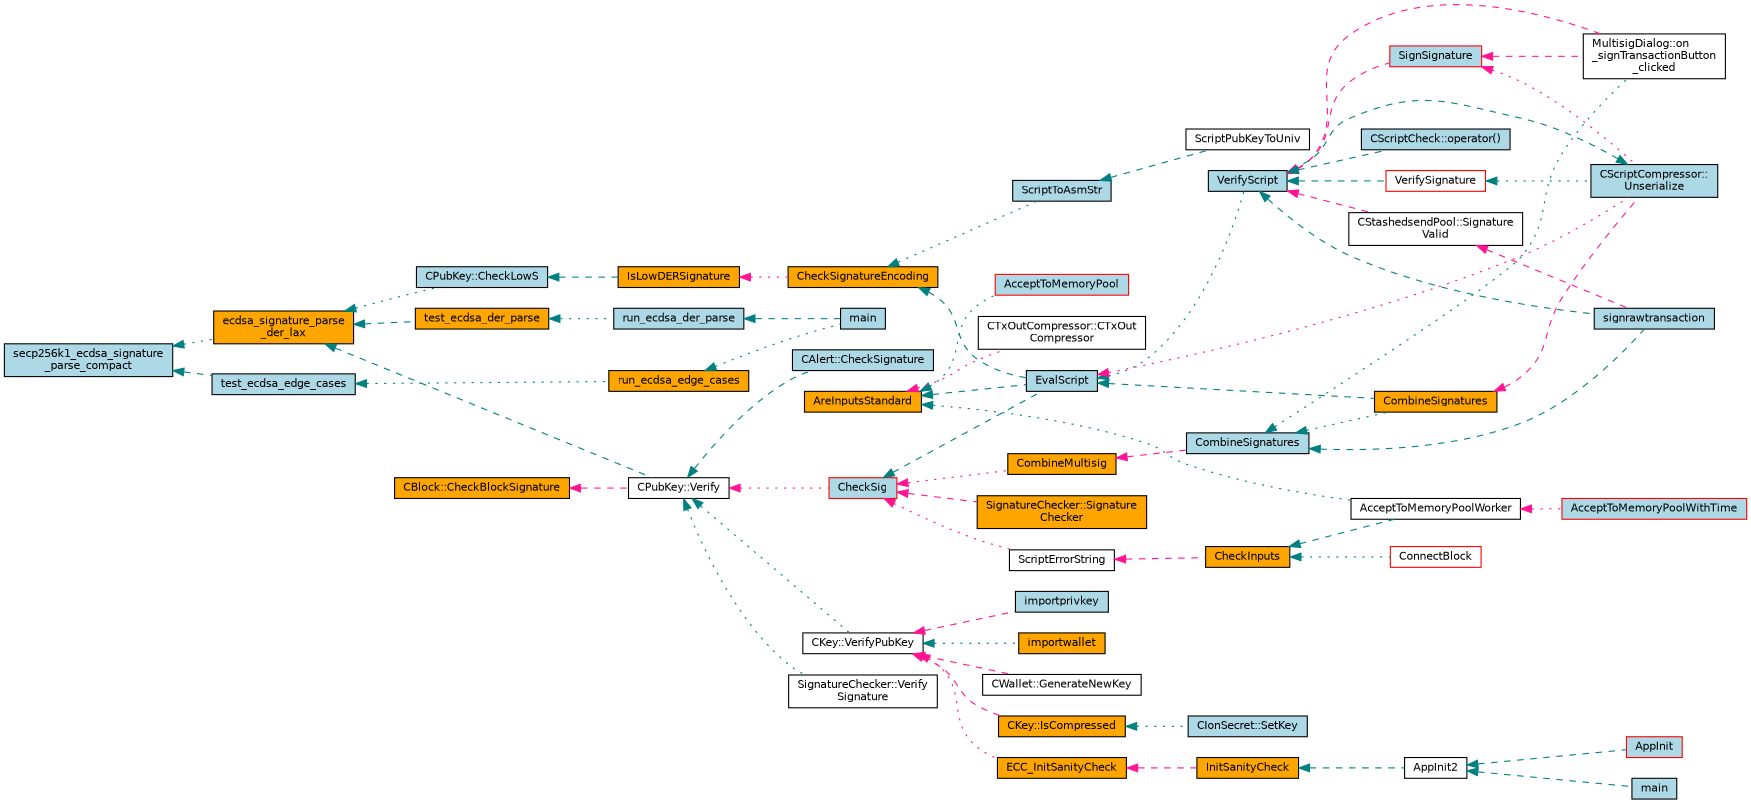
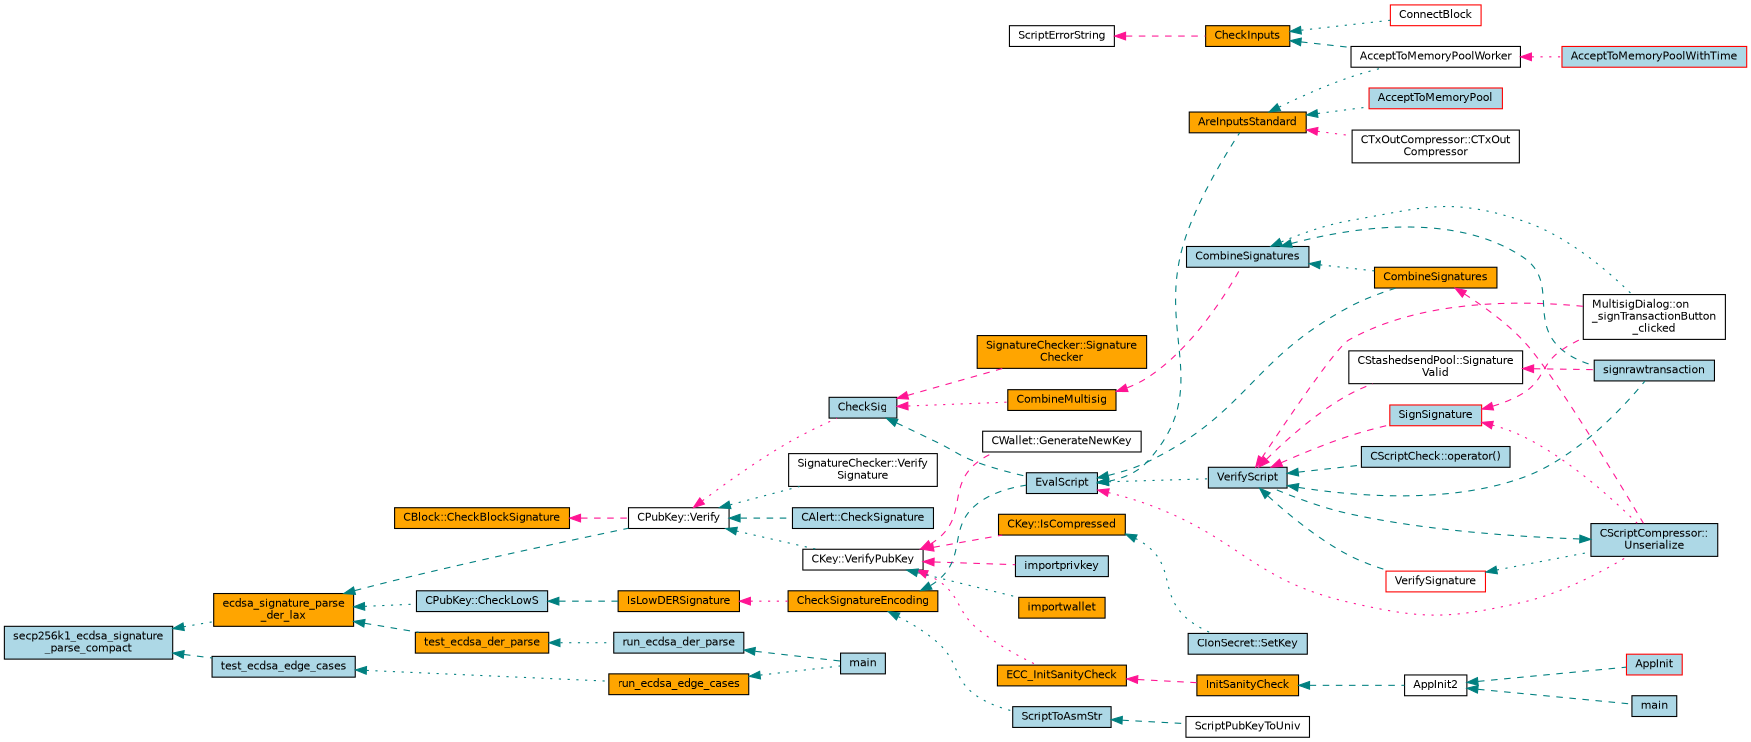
edge "EvalScript" -> "AreInputsStandard": reversed
node "CheckSig": color red -> black
edge "ScriptErrorString" -> "CheckSig": removed
